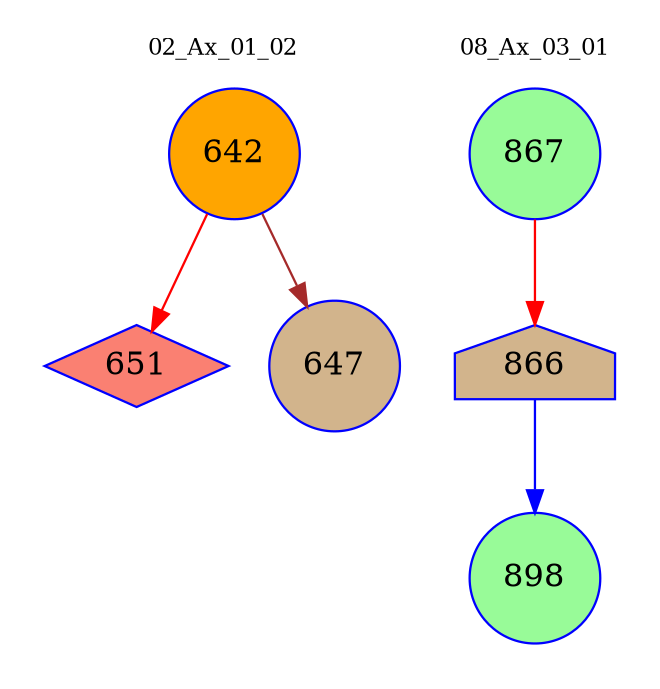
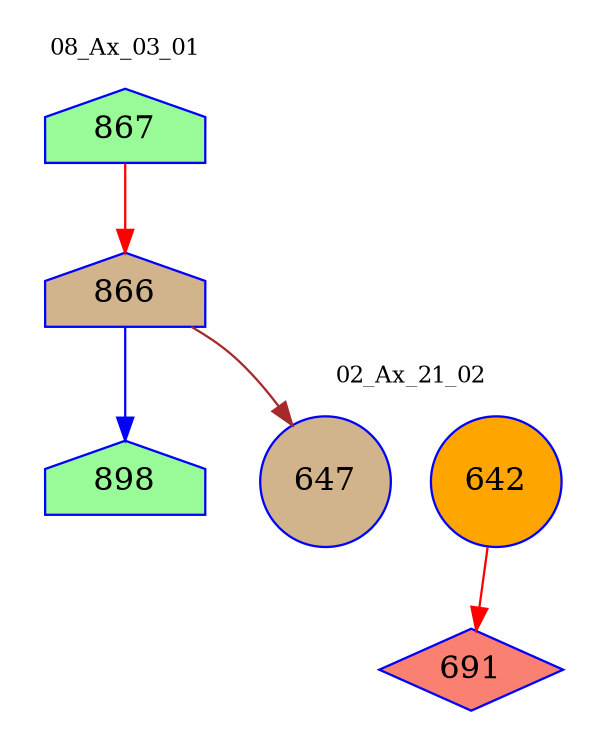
cluster "02_Ax_01_02": label "02_Ax_01_02" -> "02_Ax_21_02"
node "867": shape circle -> house
edge "642" -> "647": now "866" -> "647"
node "651": label "651" -> "691"
node "898": shape circle -> house
